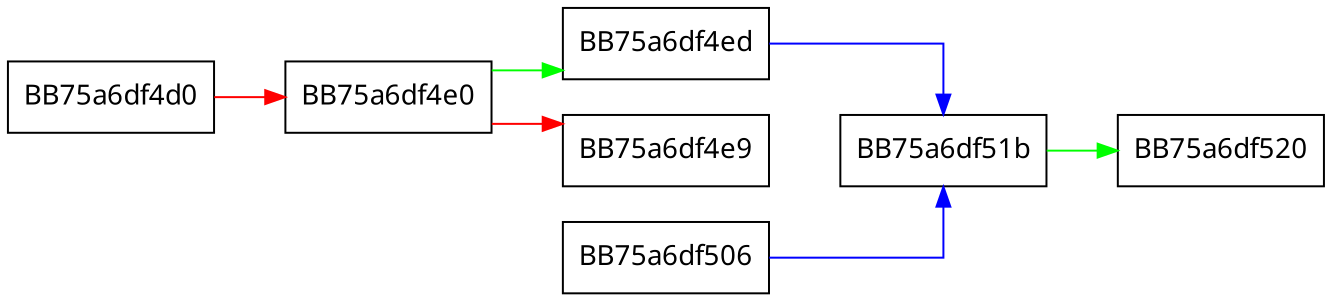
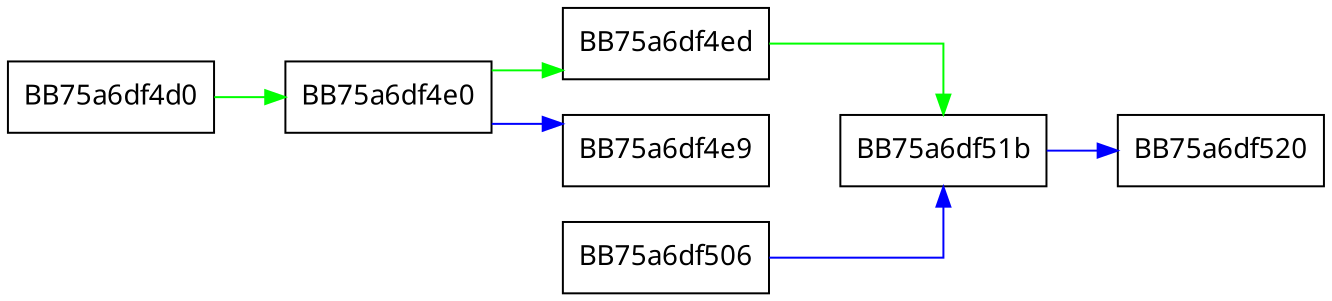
edge "BB75a6df4ed" -> "BB75a6df51b": color blue -> green
edge "BB75a6df4d0" -> "BB75a6df4e0": color red -> green
edge "BB75a6df4e0" -> "BB75a6df4e9": color red -> blue
edge "BB75a6df51b" -> "BB75a6df520": color green -> blue
